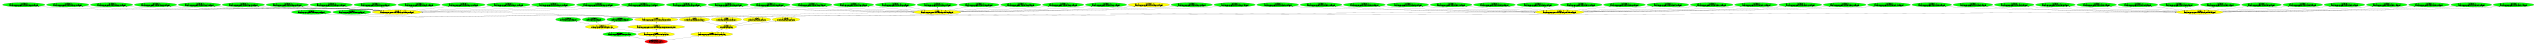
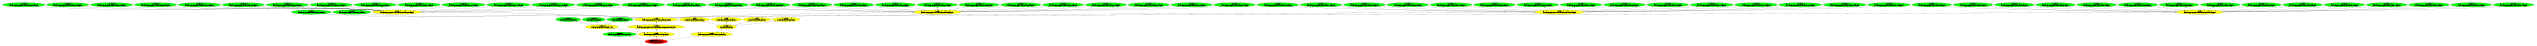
node "<spriteset> flat_car_ng_pony_gen_1U_ss_loading_12_flipped": fillcolor yellow -> green
node "<spriteset> flat_car_ng_pony_gen_1U_ss_empty_flipped": label "<spriteset> flat_car_ng_pony_gen_1U_ss_empty_flipped" -> "<spriteset> flat_car_ng_pony_gen_1U_ss_empty_loading"
